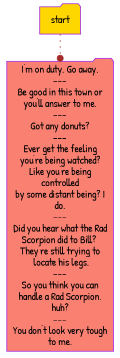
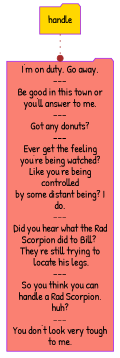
node "start": label "start" -> "handle"
